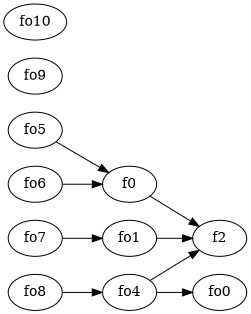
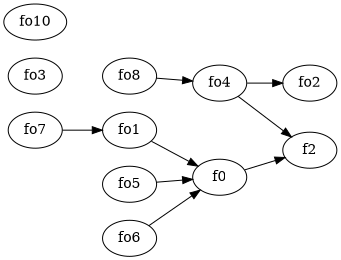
node "fo9": label "fo9" -> "fo3"
edge "fo1" -> "f2": now "fo1" -> "f0"
node "fo0": label "fo0" -> "fo2"
